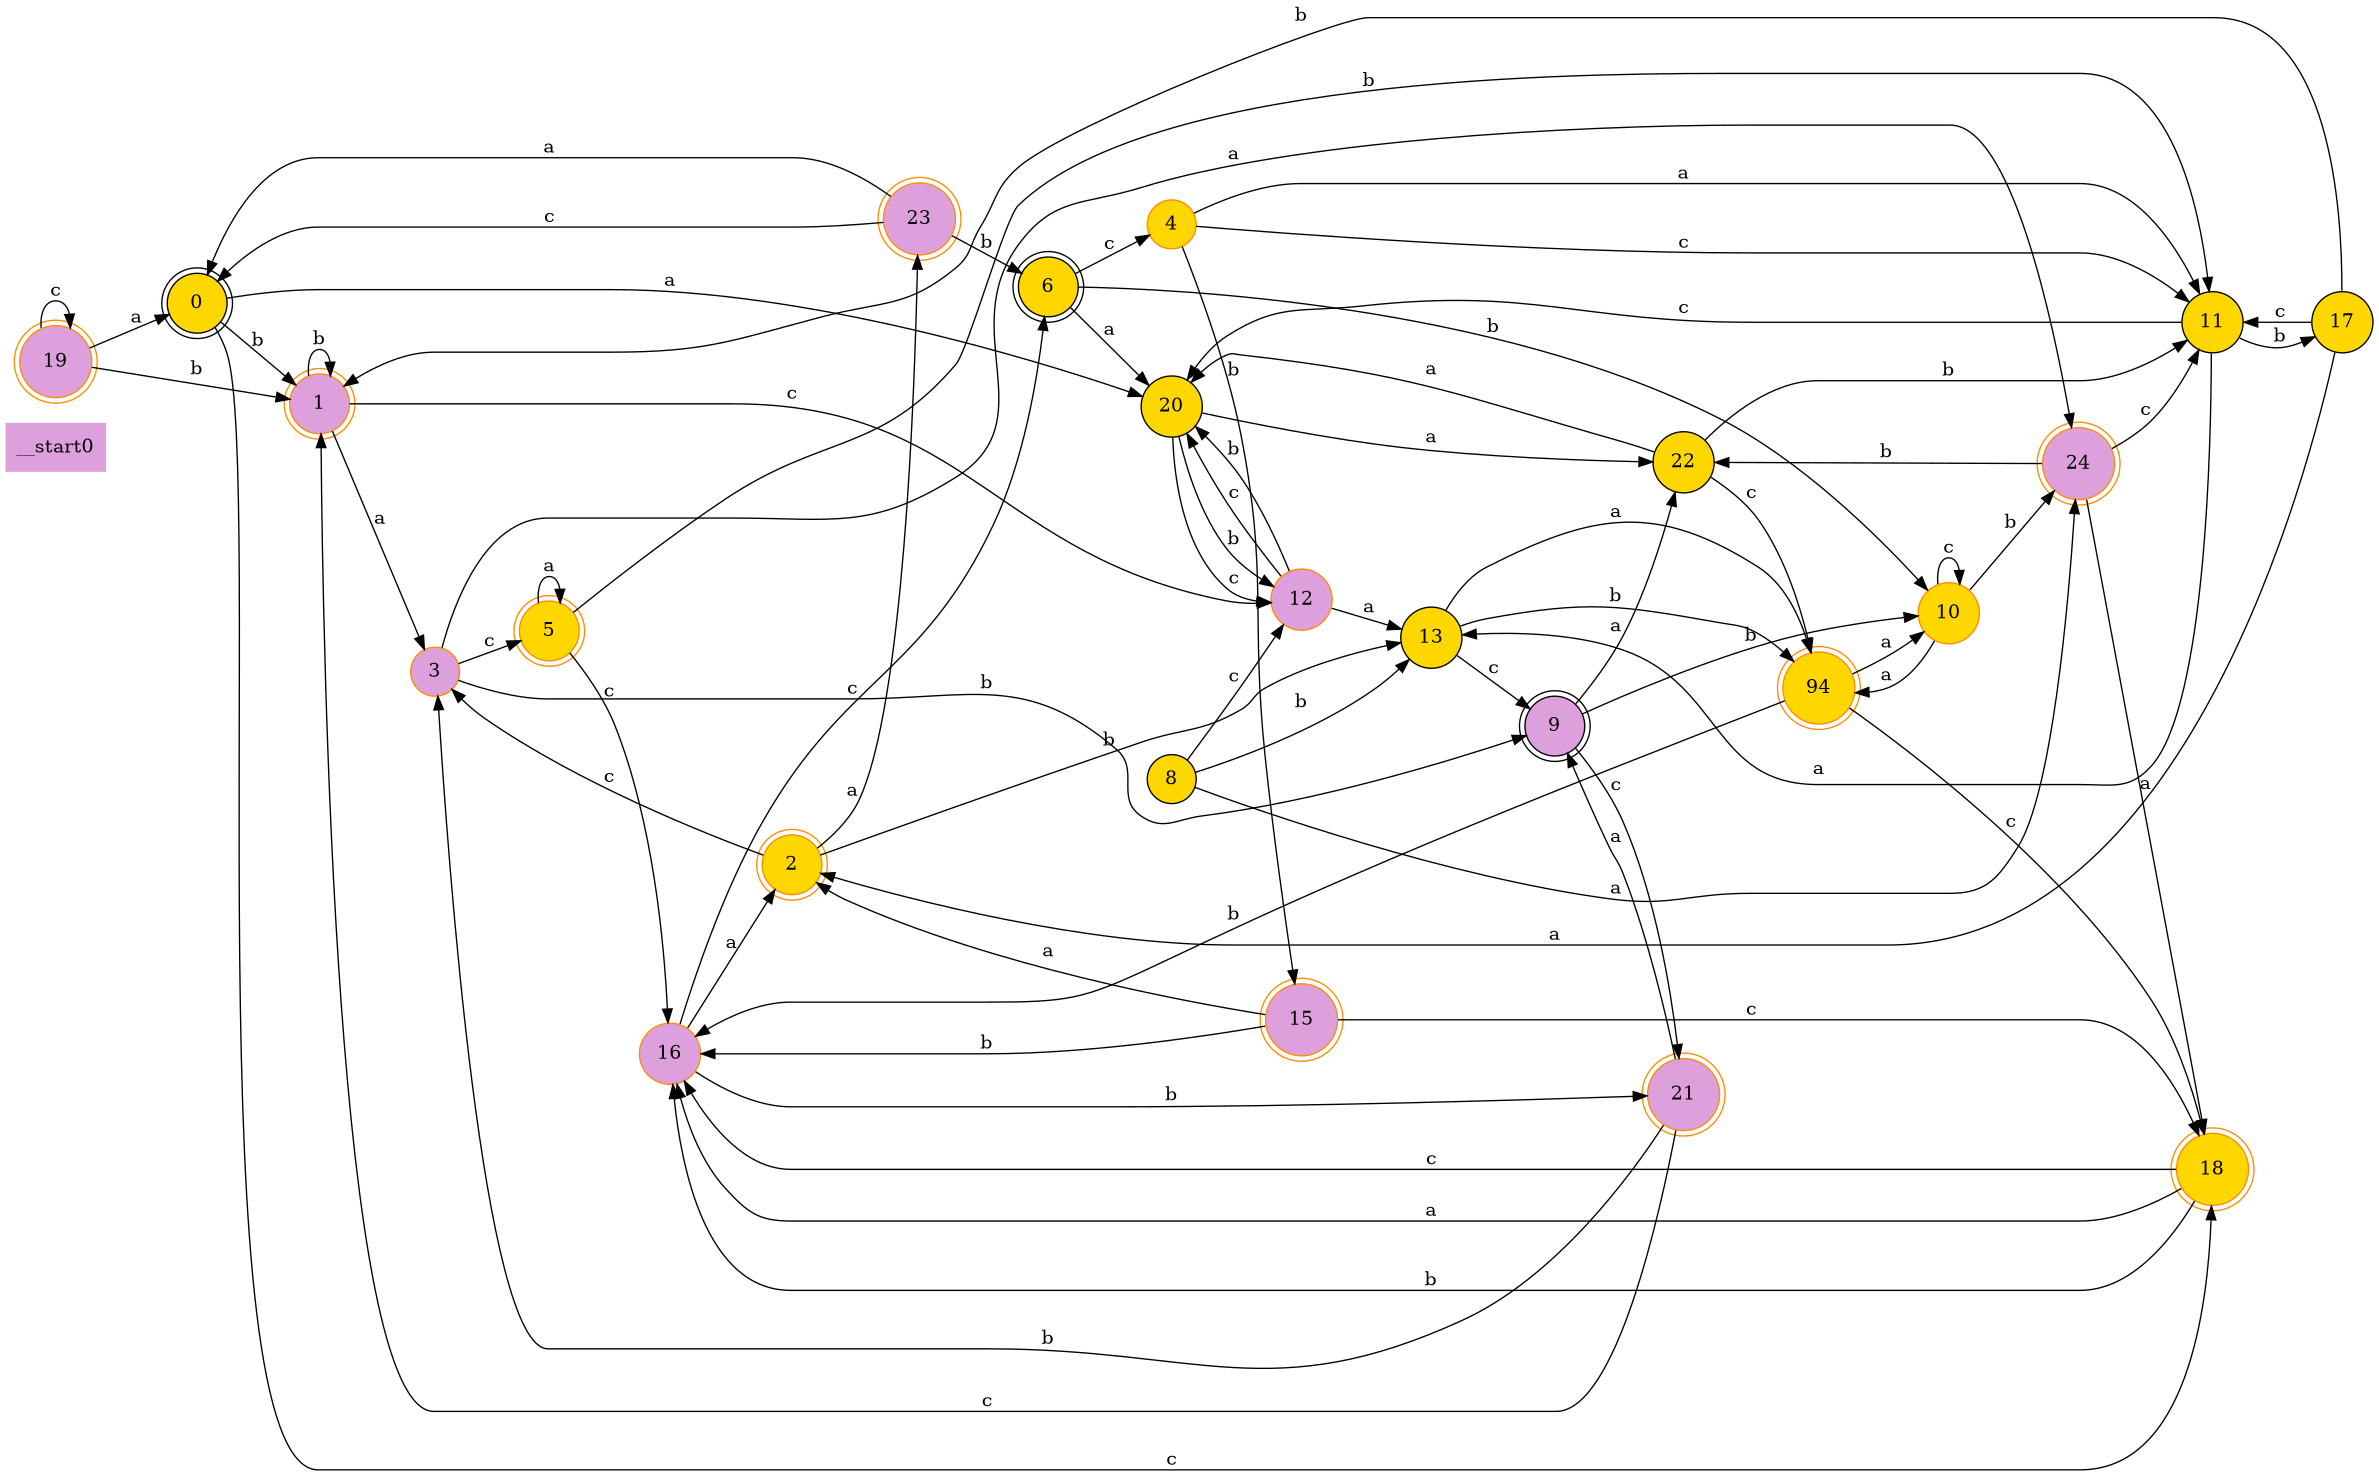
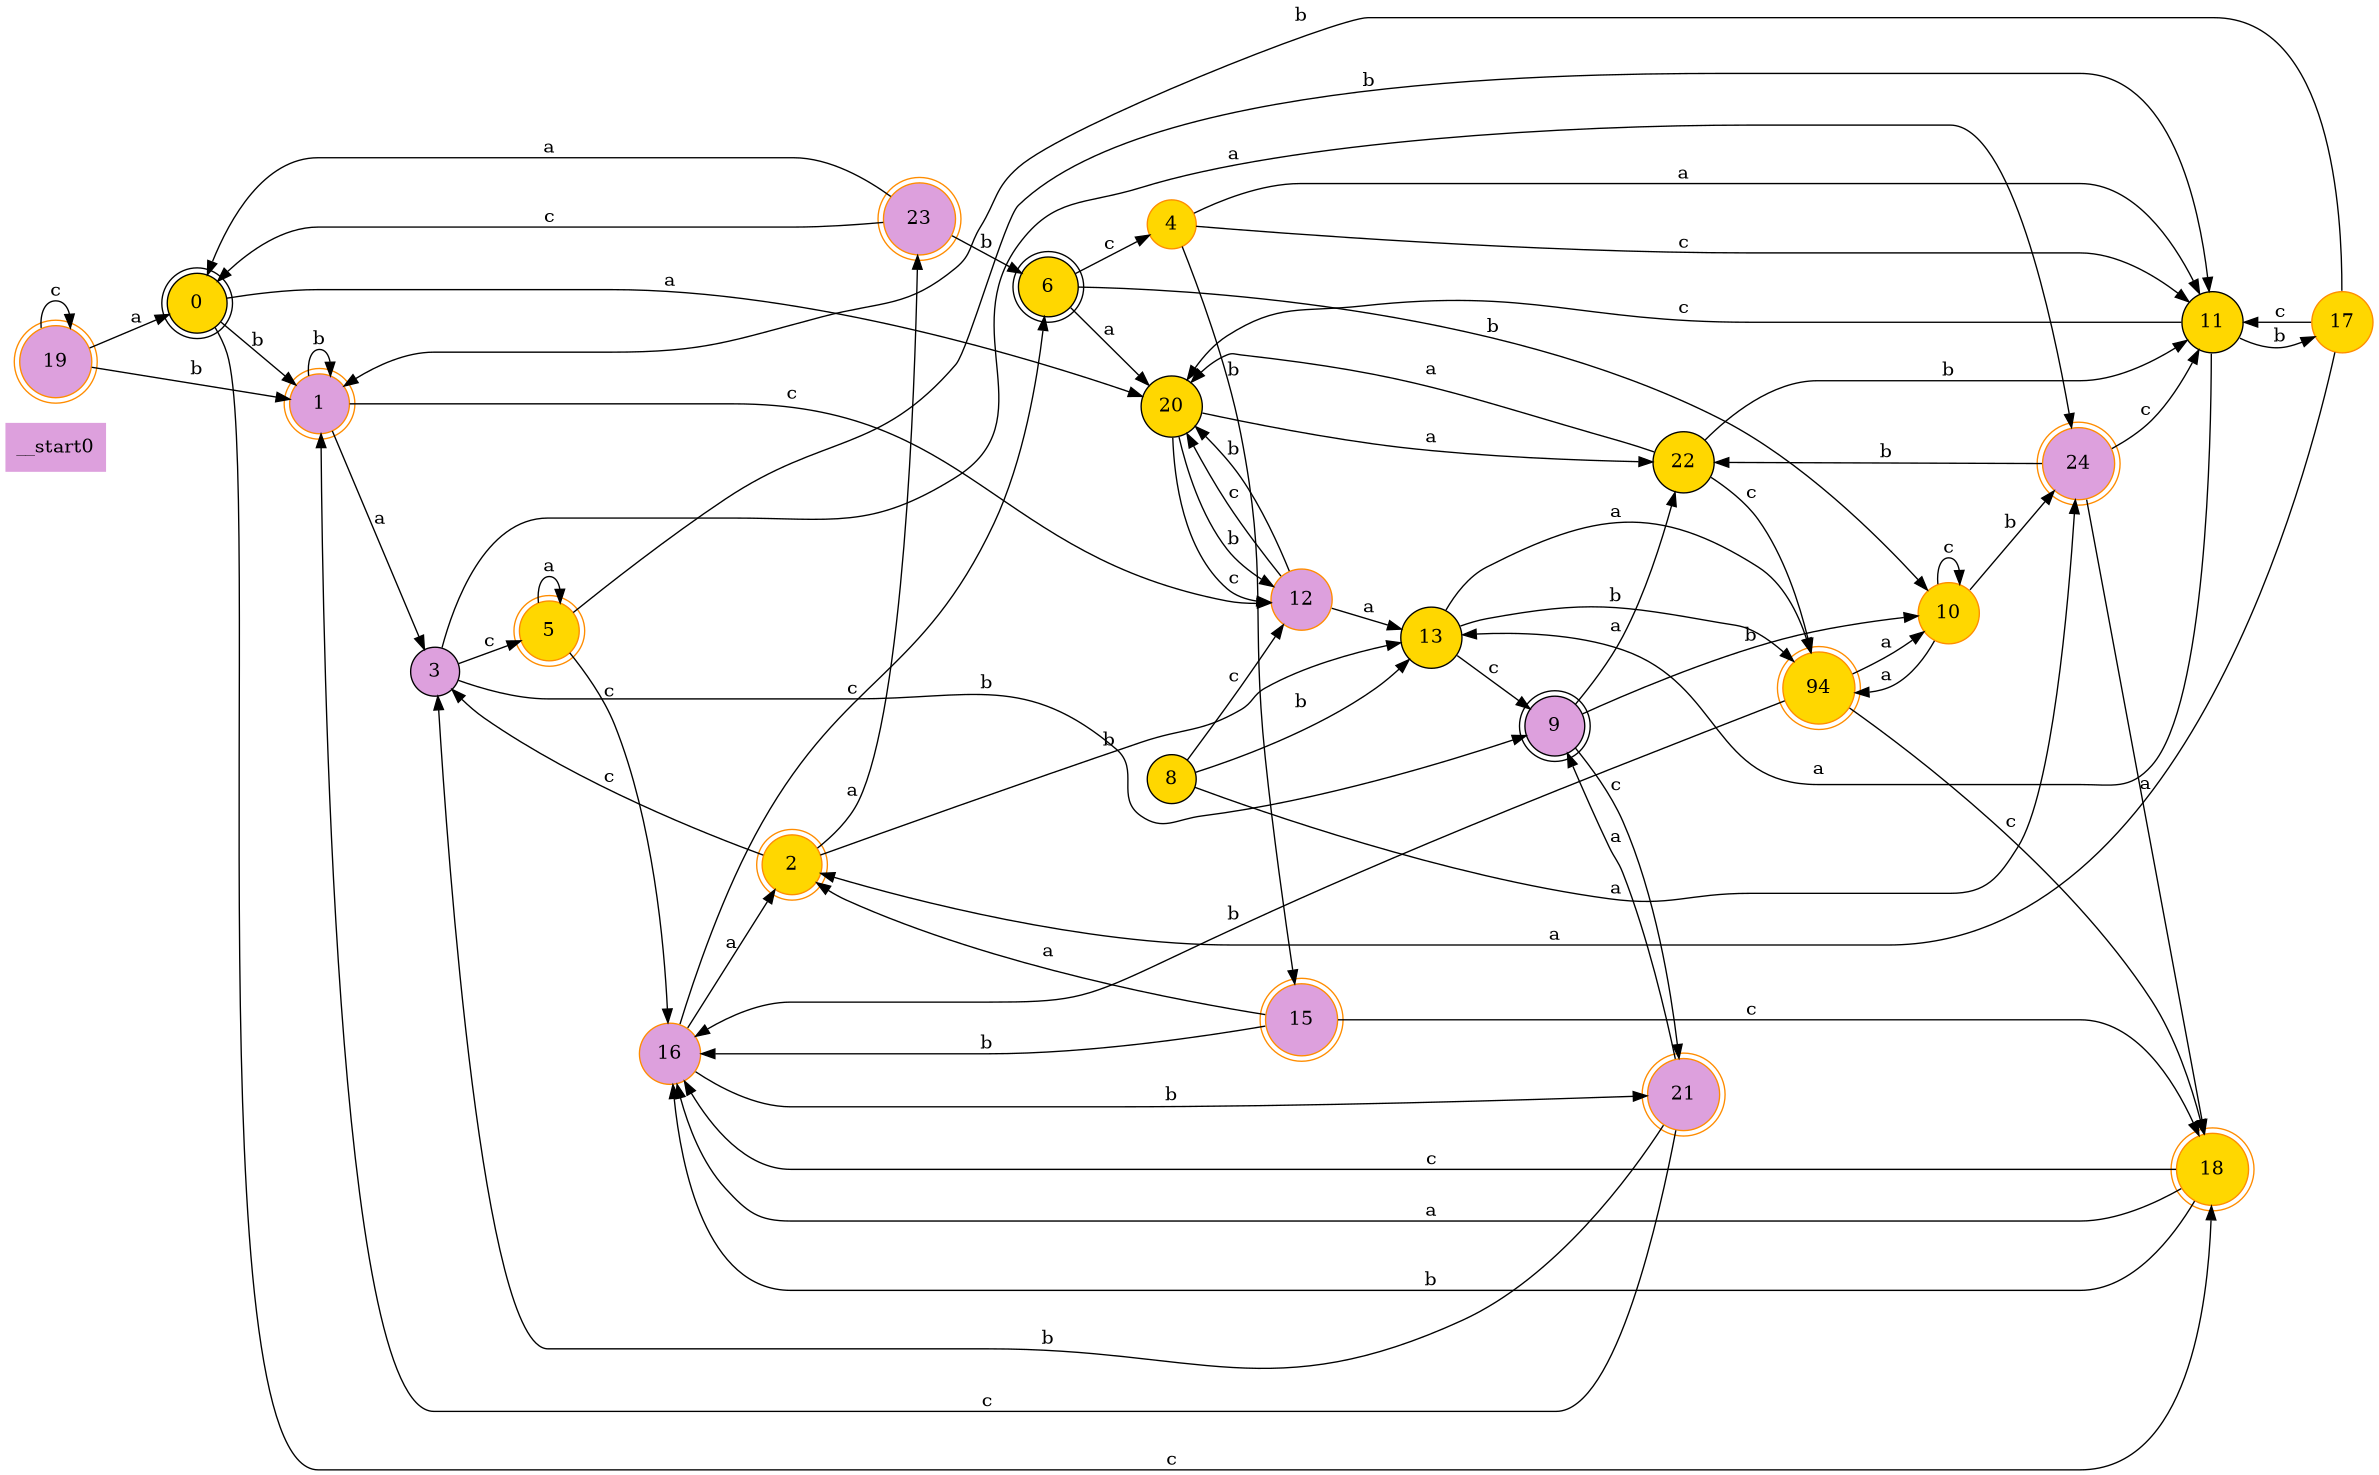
node "17": color black -> darkorange
node "3": color darkorange -> black
